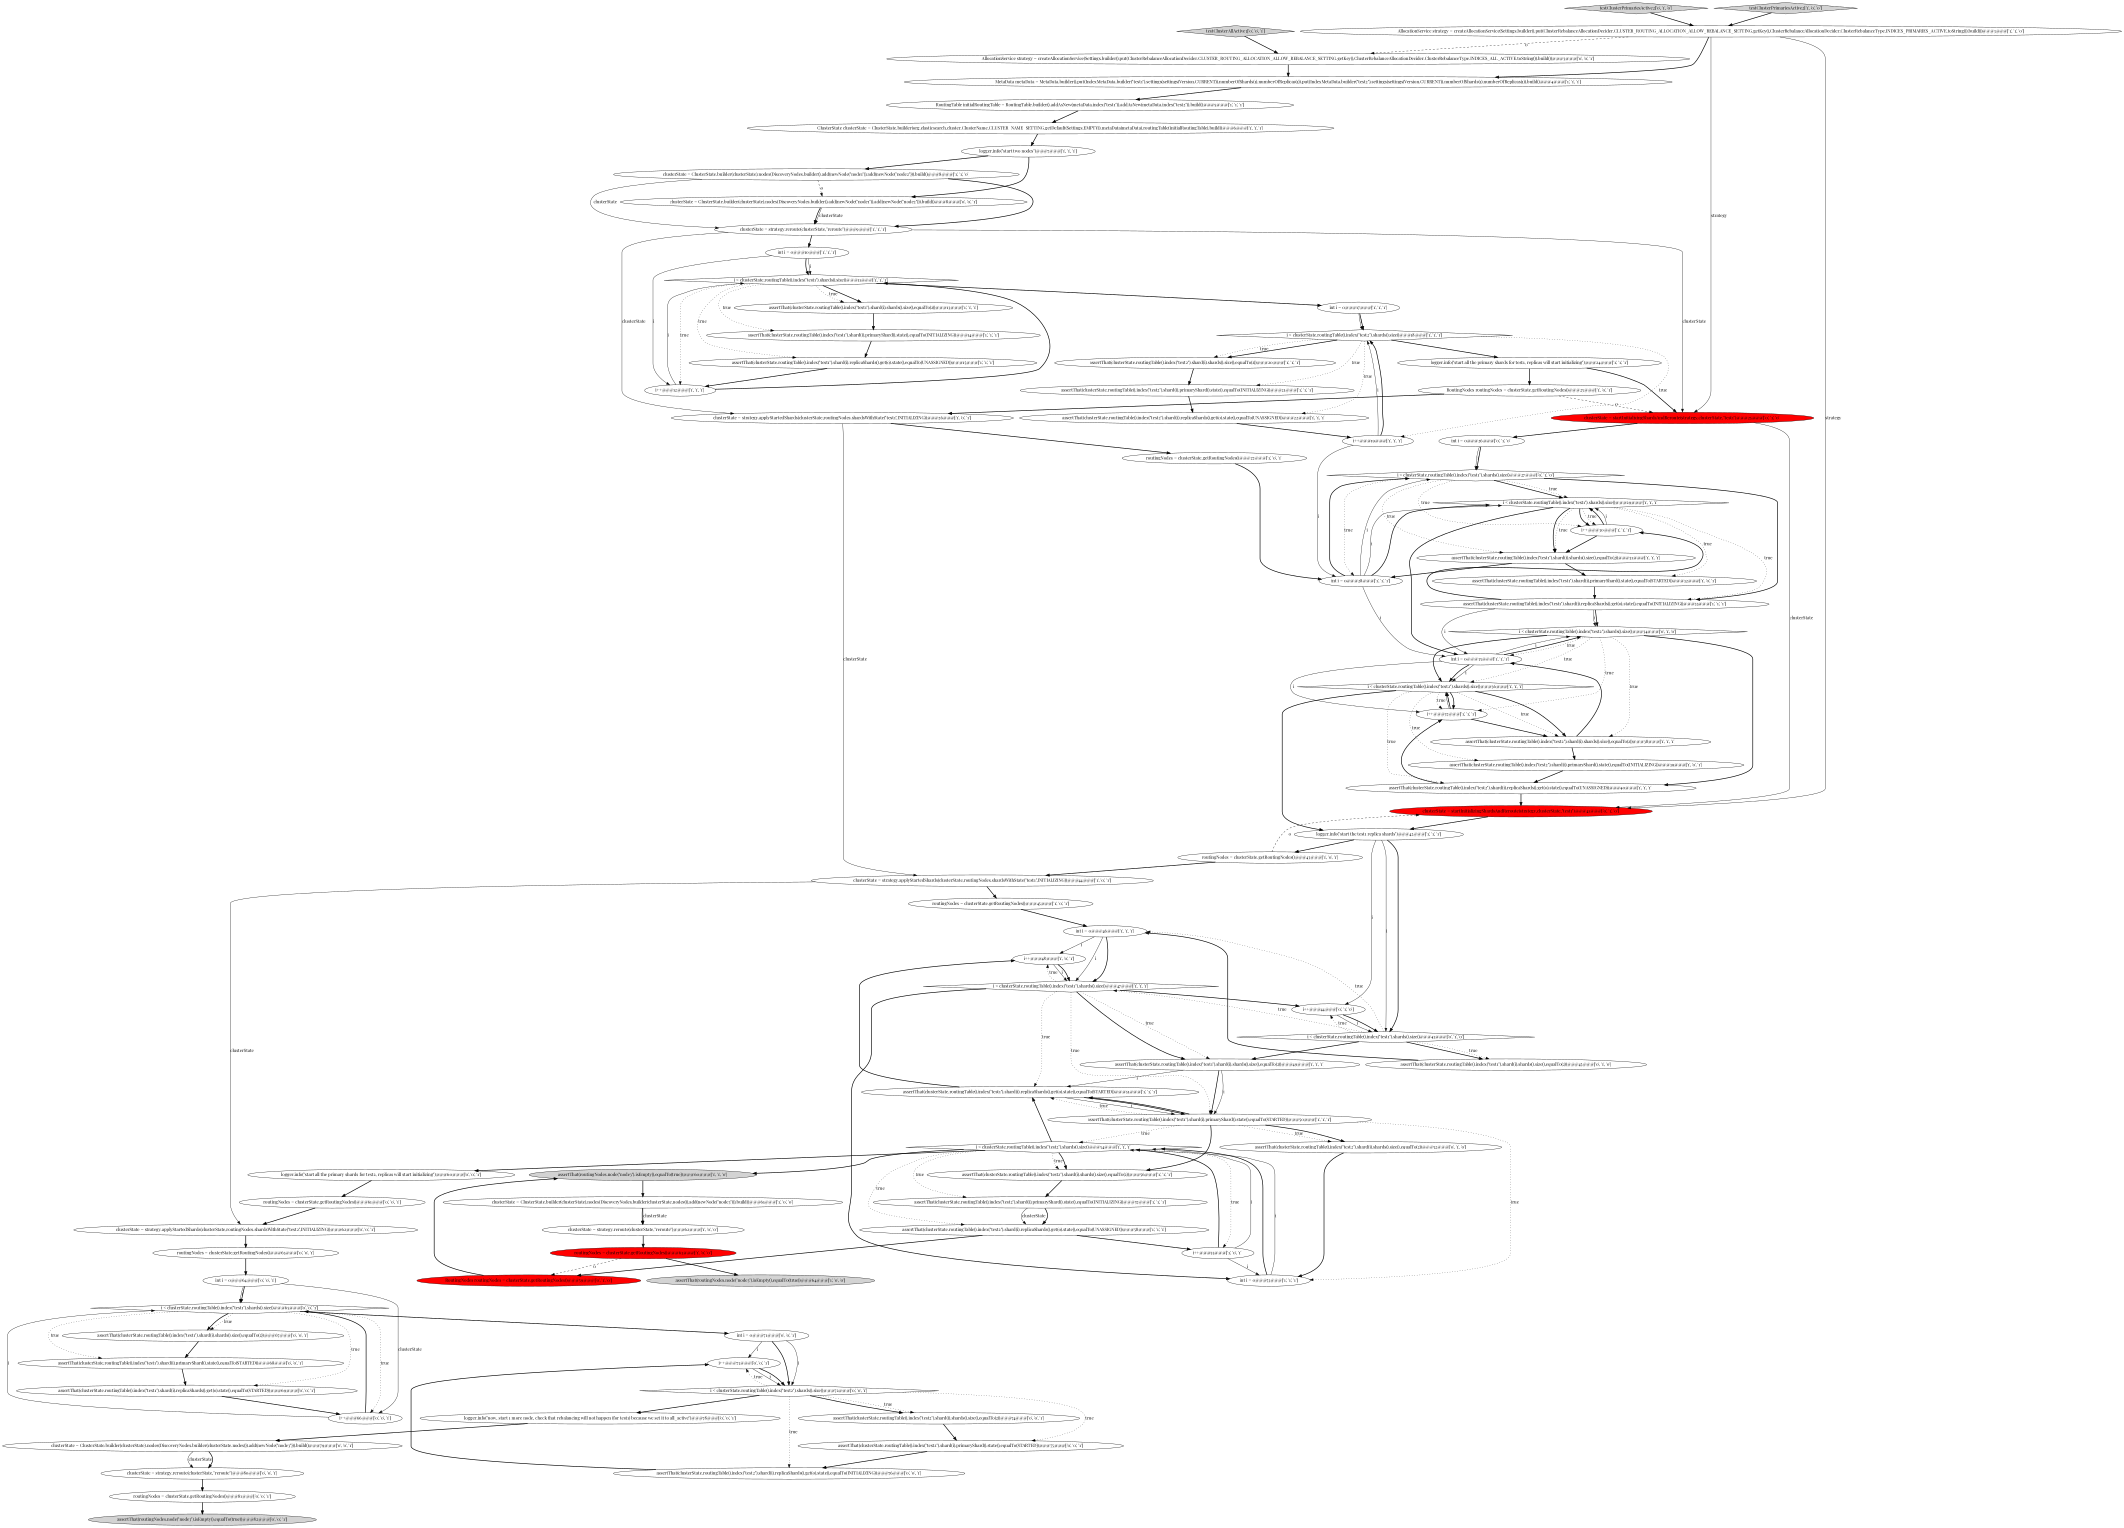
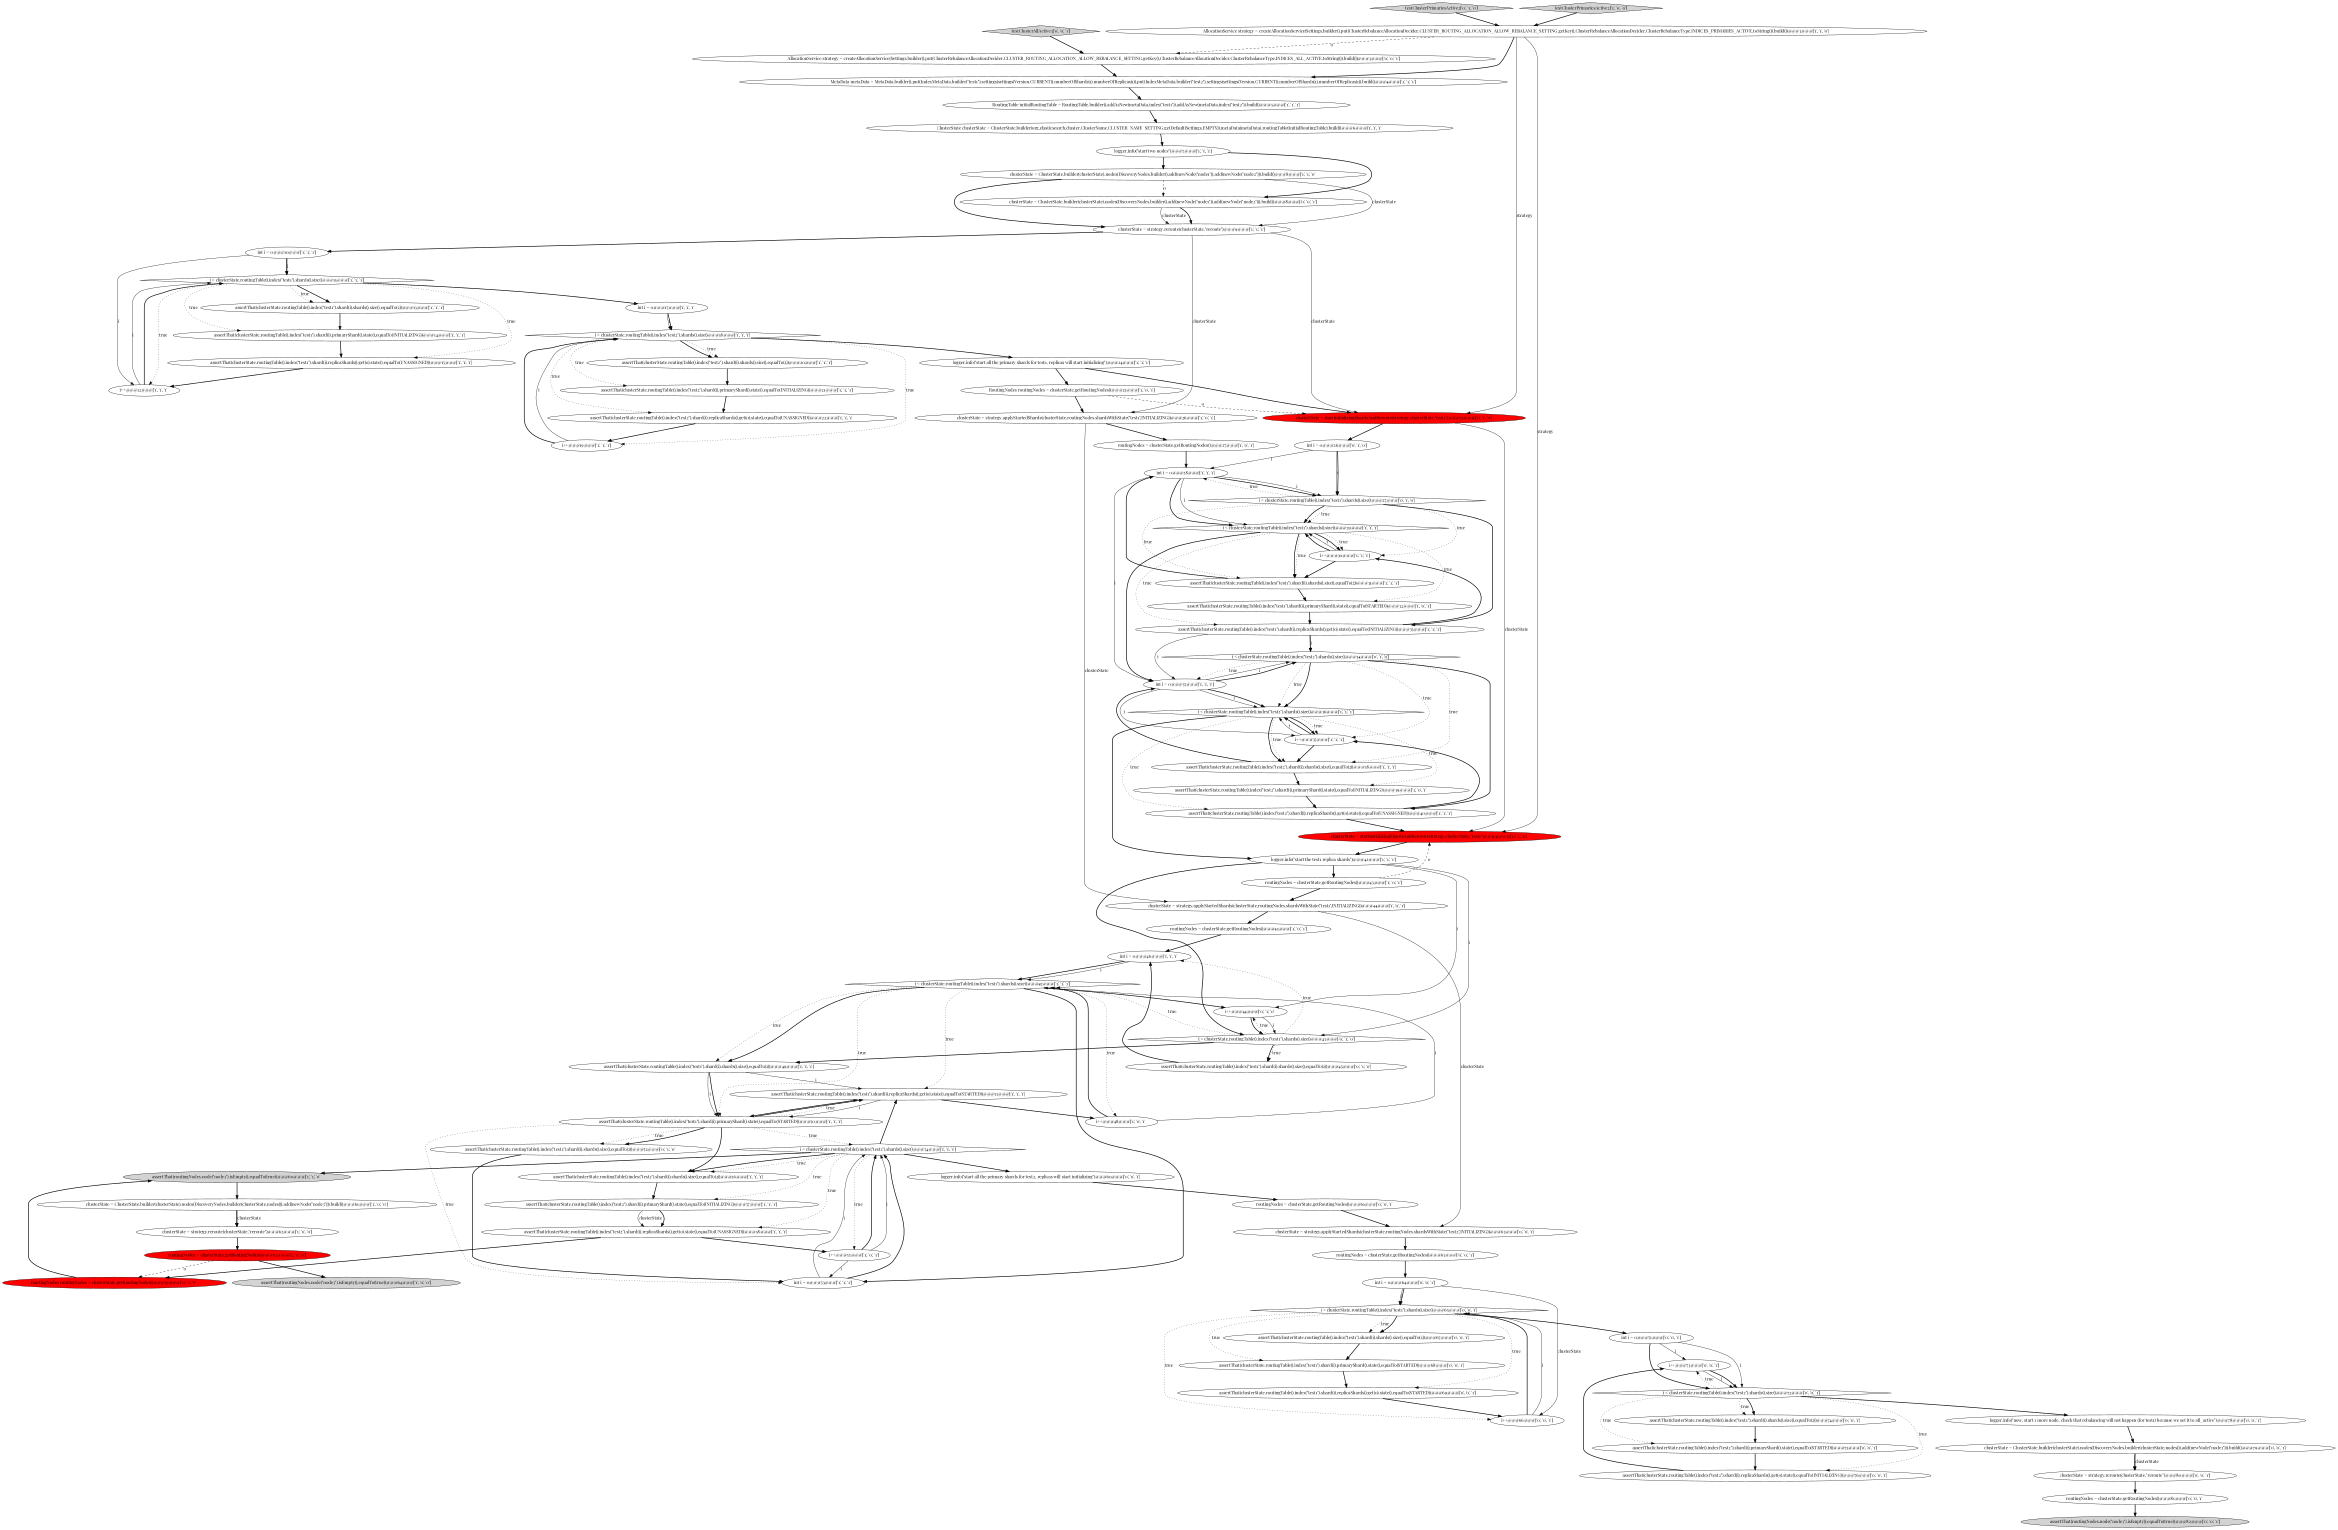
edge "i++@@@19@@@['1', '1', '1']" -> "int i = 0@@@28@@@['1', '1', '1']": now "int i = 0@@@26@@@['0', '1', '0']" -> "int i = 0@@@28@@@['1', '1', '1']"
edge "int i = 0@@@46@@@['1', '1', '1']" -> "i++@@@48@@@['1', '0', '1']": removed, label "i"
